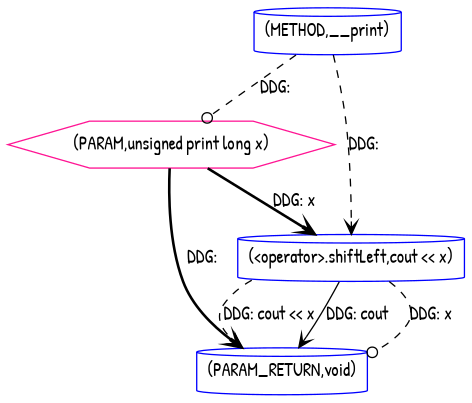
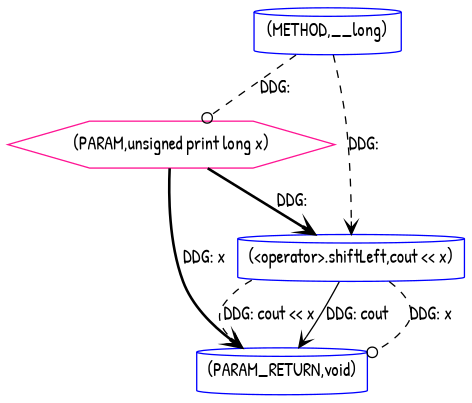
node "(METHOD,__print)": label "(METHOD,__print)" -> "(METHOD,__long)"
edge "(PARAM,unsigned print long x)" -> "(<operator>.shiftLeft,cout << x)": label "DDG: x" -> "DDG: "
edge "(PARAM,unsigned print long x)" -> "(PARAM_RETURN,void)": label "DDG: " -> "DDG: x"
